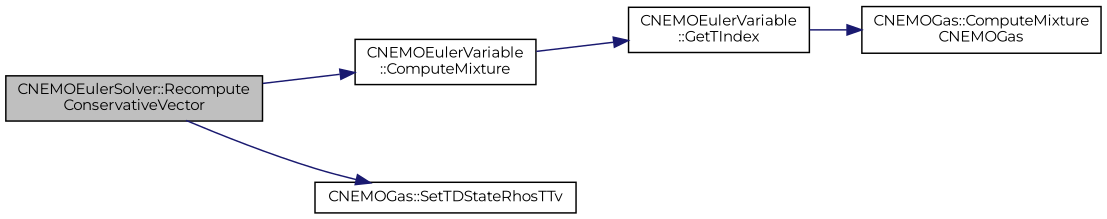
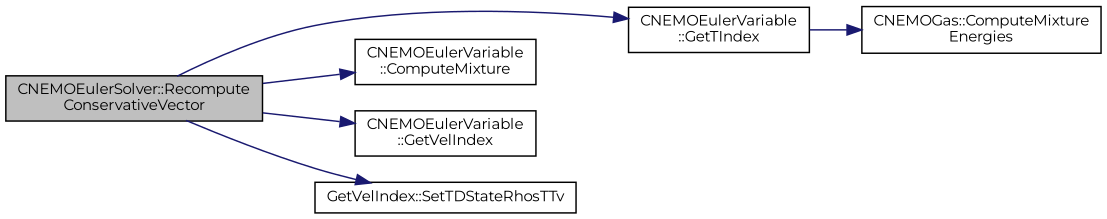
node "CNEMOGas::ComputeMixture CNEMOGas": label "CNEMOGas::ComputeMixture CNEMOGas" -> "CNEMOGas::ComputeMixture Energies"
edge "CNEMOEulerVariable ::ComputeMixture" -> "CNEMOEulerVariable ::GetTIndex": now "CNEMOEulerSolver::Recompute ConservativeVector" -> "CNEMOEulerVariable ::GetTIndex"
node "CNEMOEulerVariable ::GetVelIndex": added
node "CNEMOGas::SetTDStateRhosTTv": label "CNEMOGas::SetTDStateRhosTTv" -> "GetVelIndex::SetTDStateRhosTTv"
